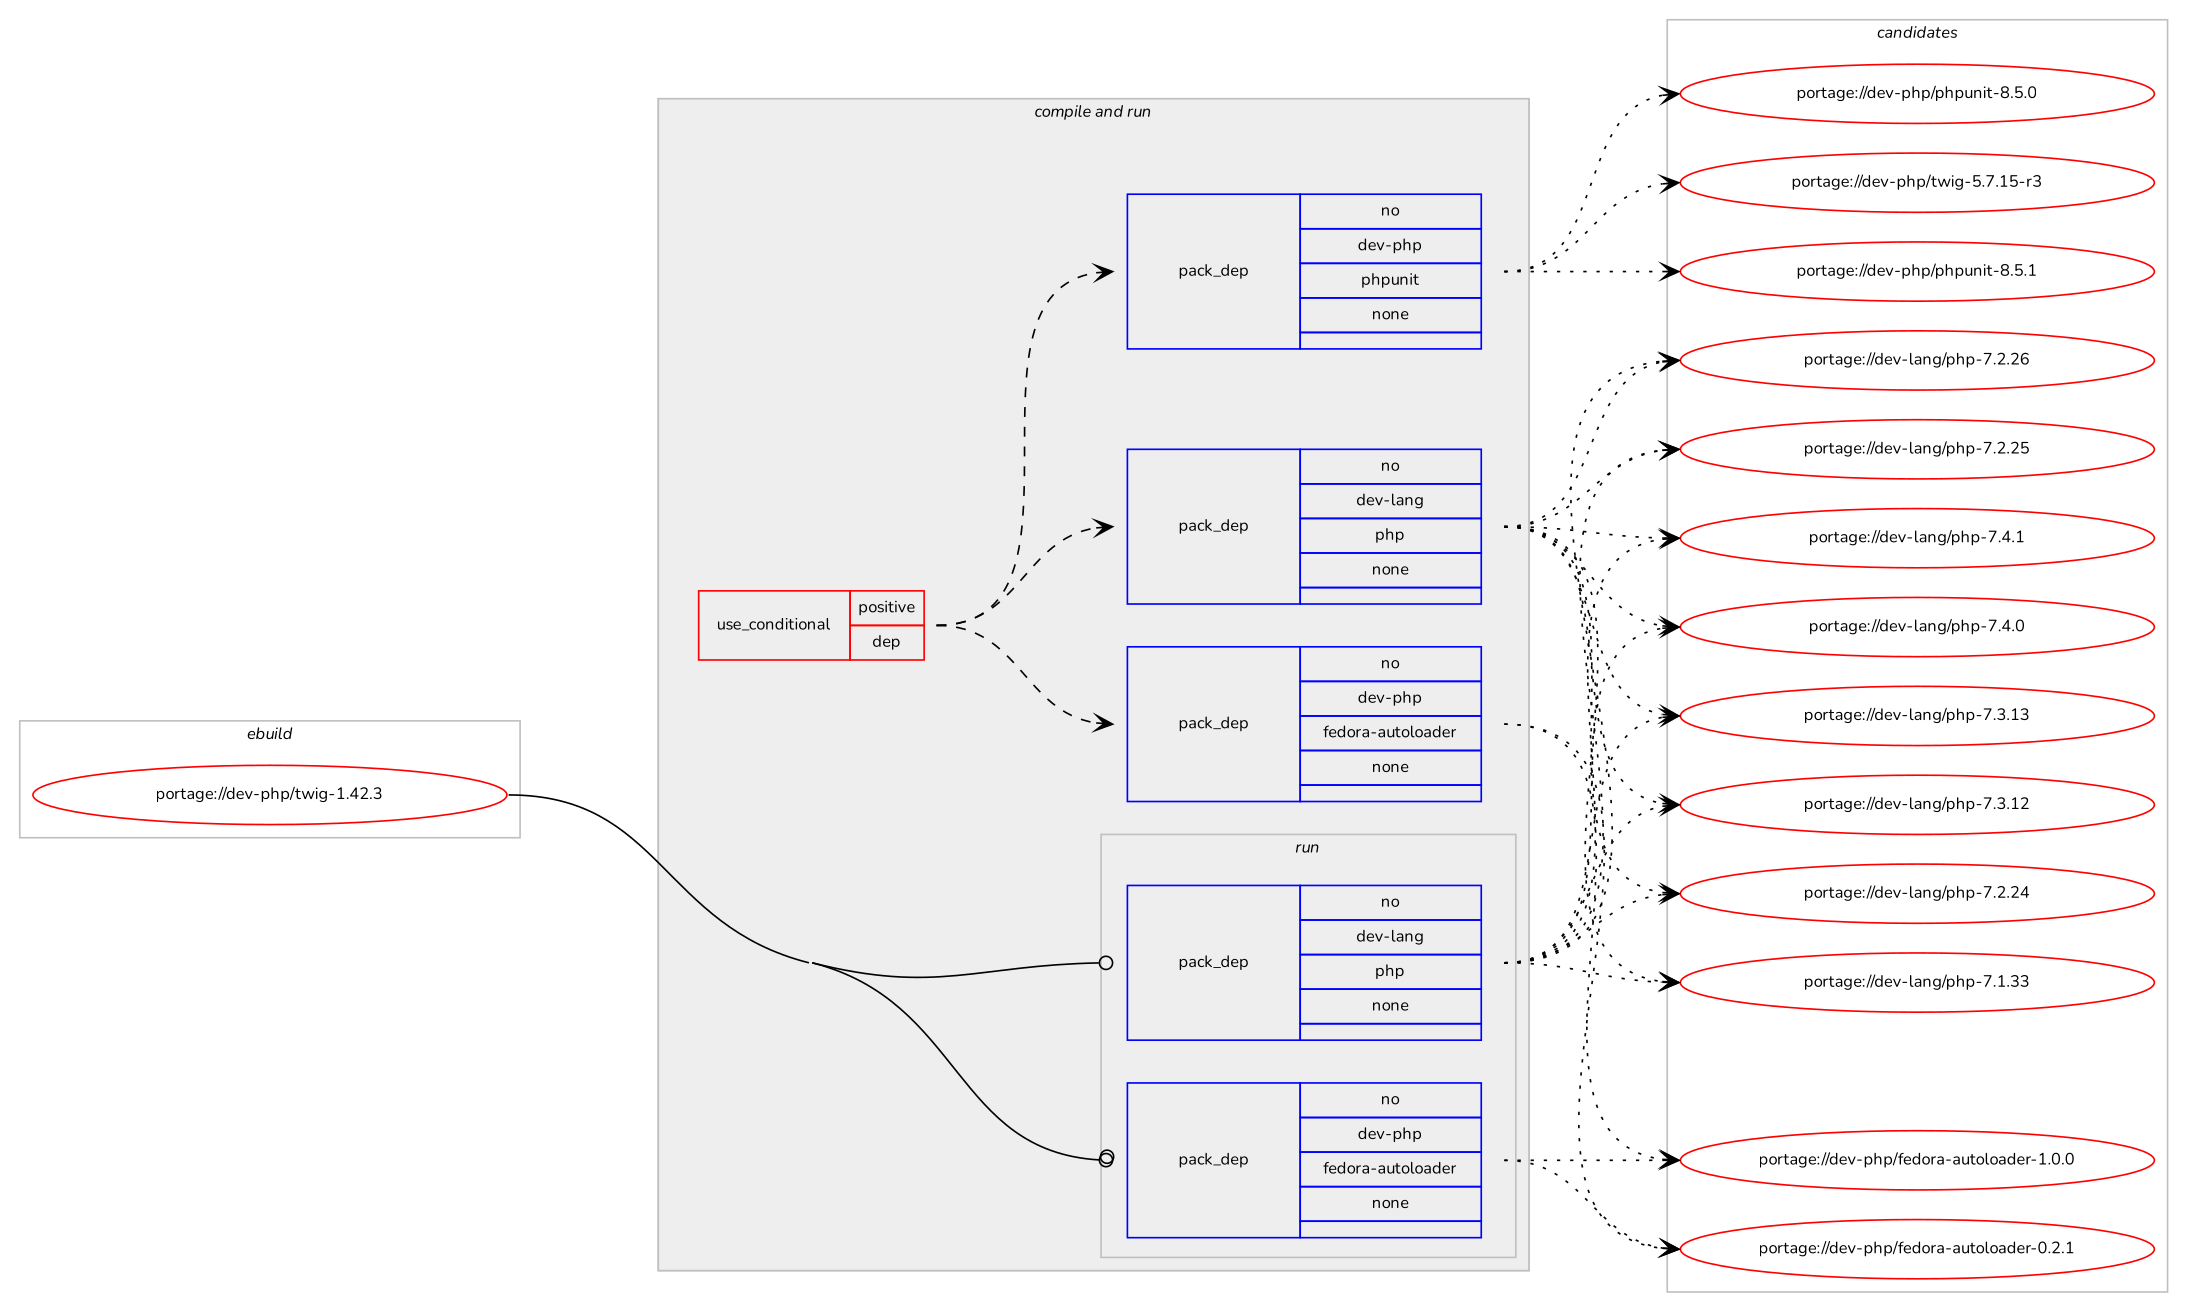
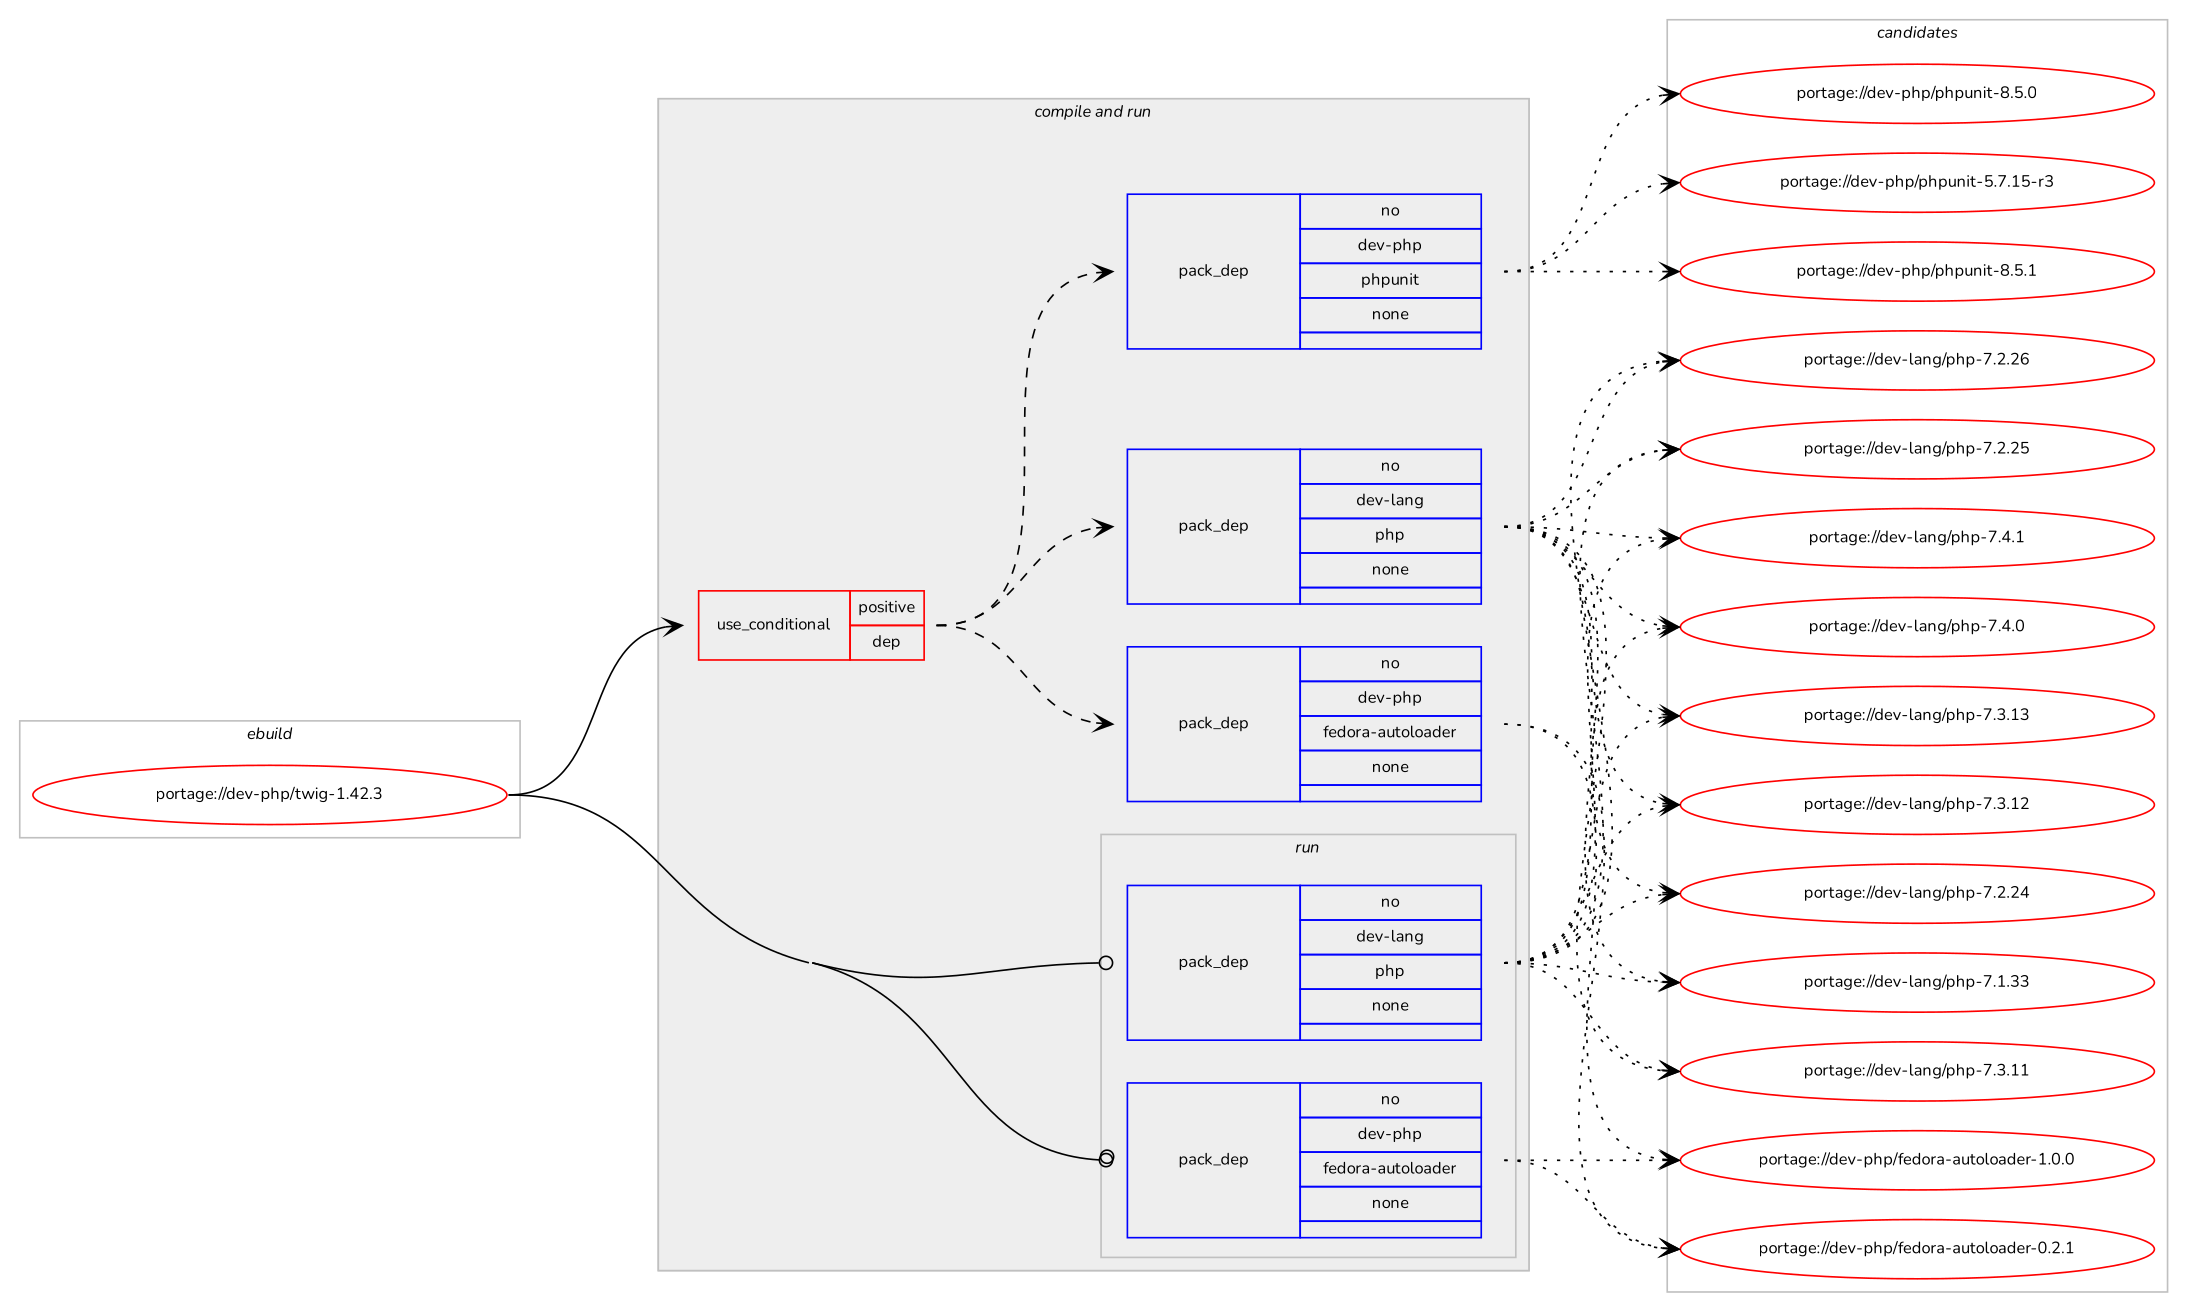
node "portage://dev-php/twig-5.7.15-r3": label "portage://dev-php/twig-5.7.15-r3" -> "portage://dev-php/phpunit-5.7.15-r3"
edge "portage://dev-php/twig-1.42.3" -> "use_conditional": added
node "portage://dev-lang/php-7.3.11": added
